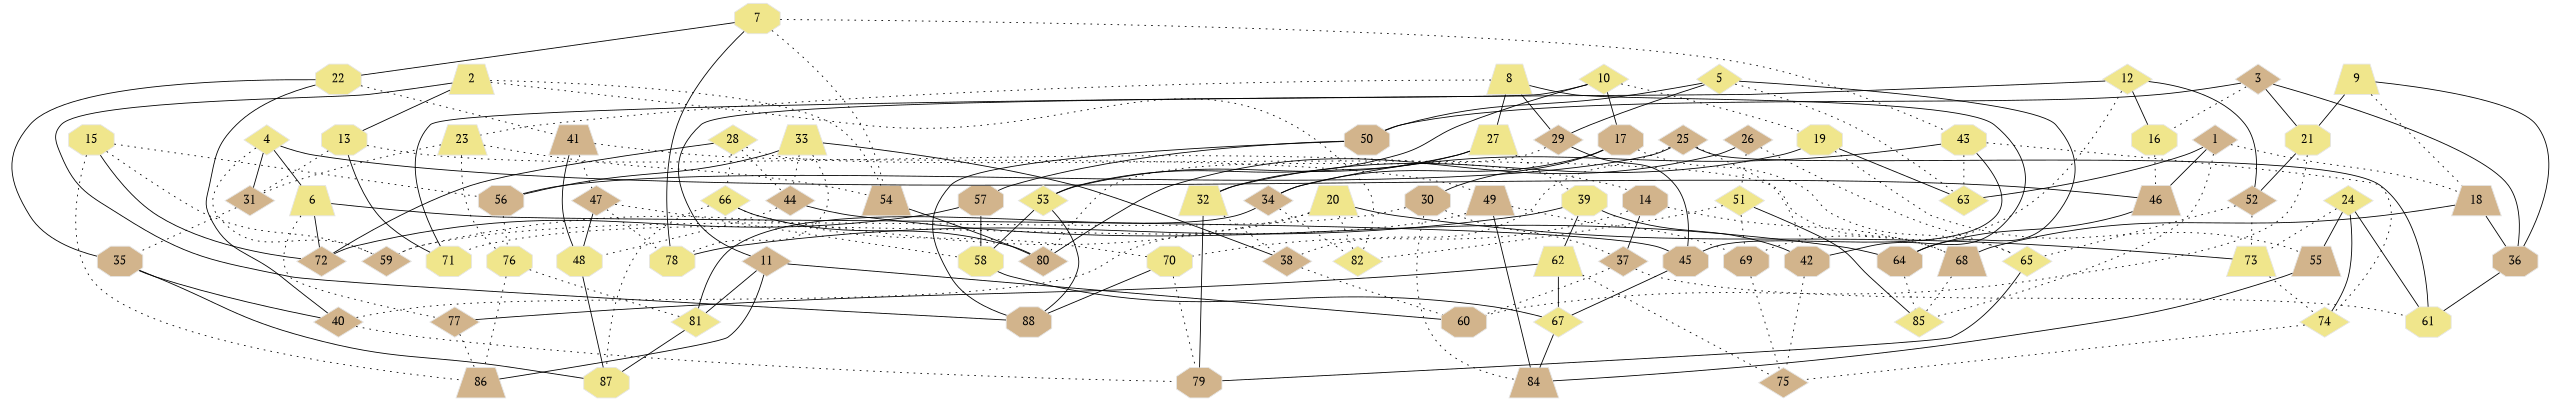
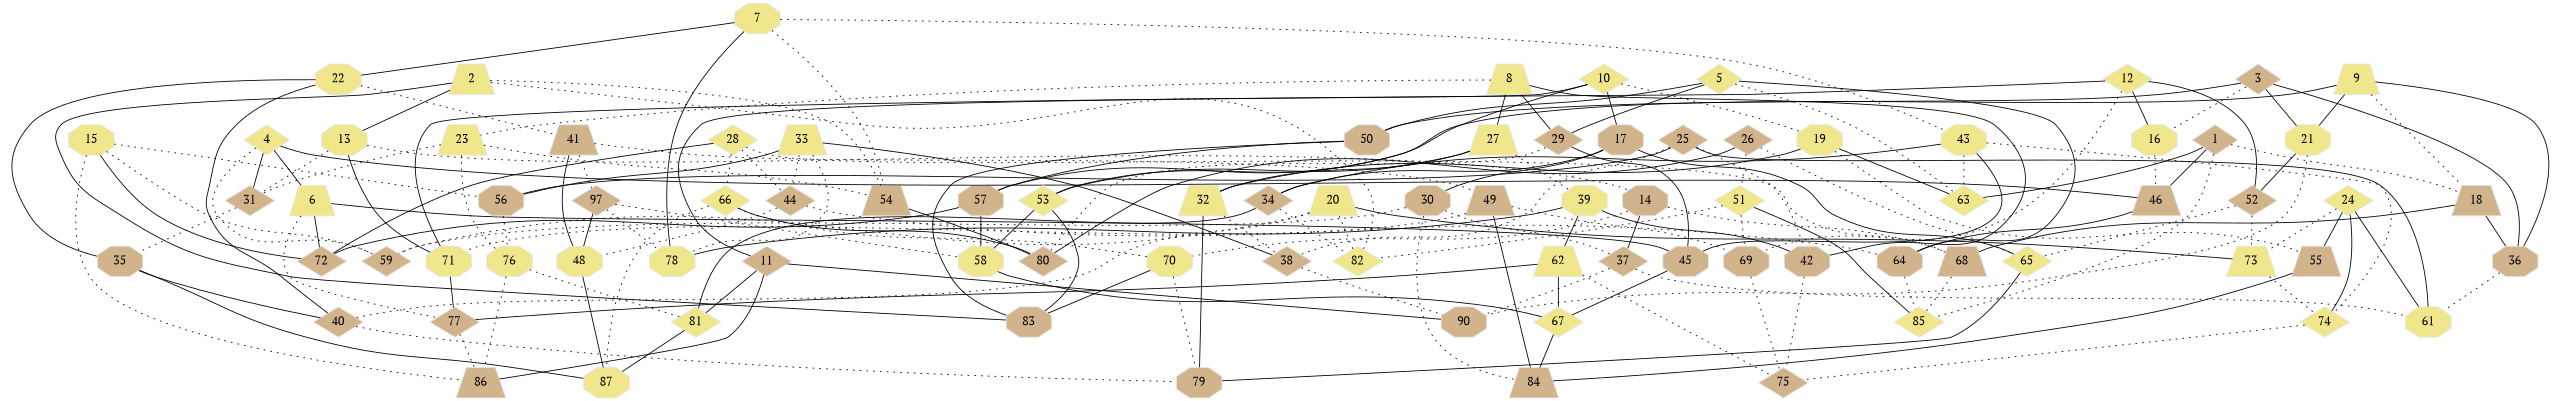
edge "9" -- "57": added
node "47": label "47" -> "97"
edge "17" -- "65": style dotted -> solid
edge "44" -- "64": style solid -> dotted
edge "36" -- "61": style solid -> dotted
edge "71" -- "77": added
node "88": label "88" -> "83"
node "60": label "60" -> "90"
